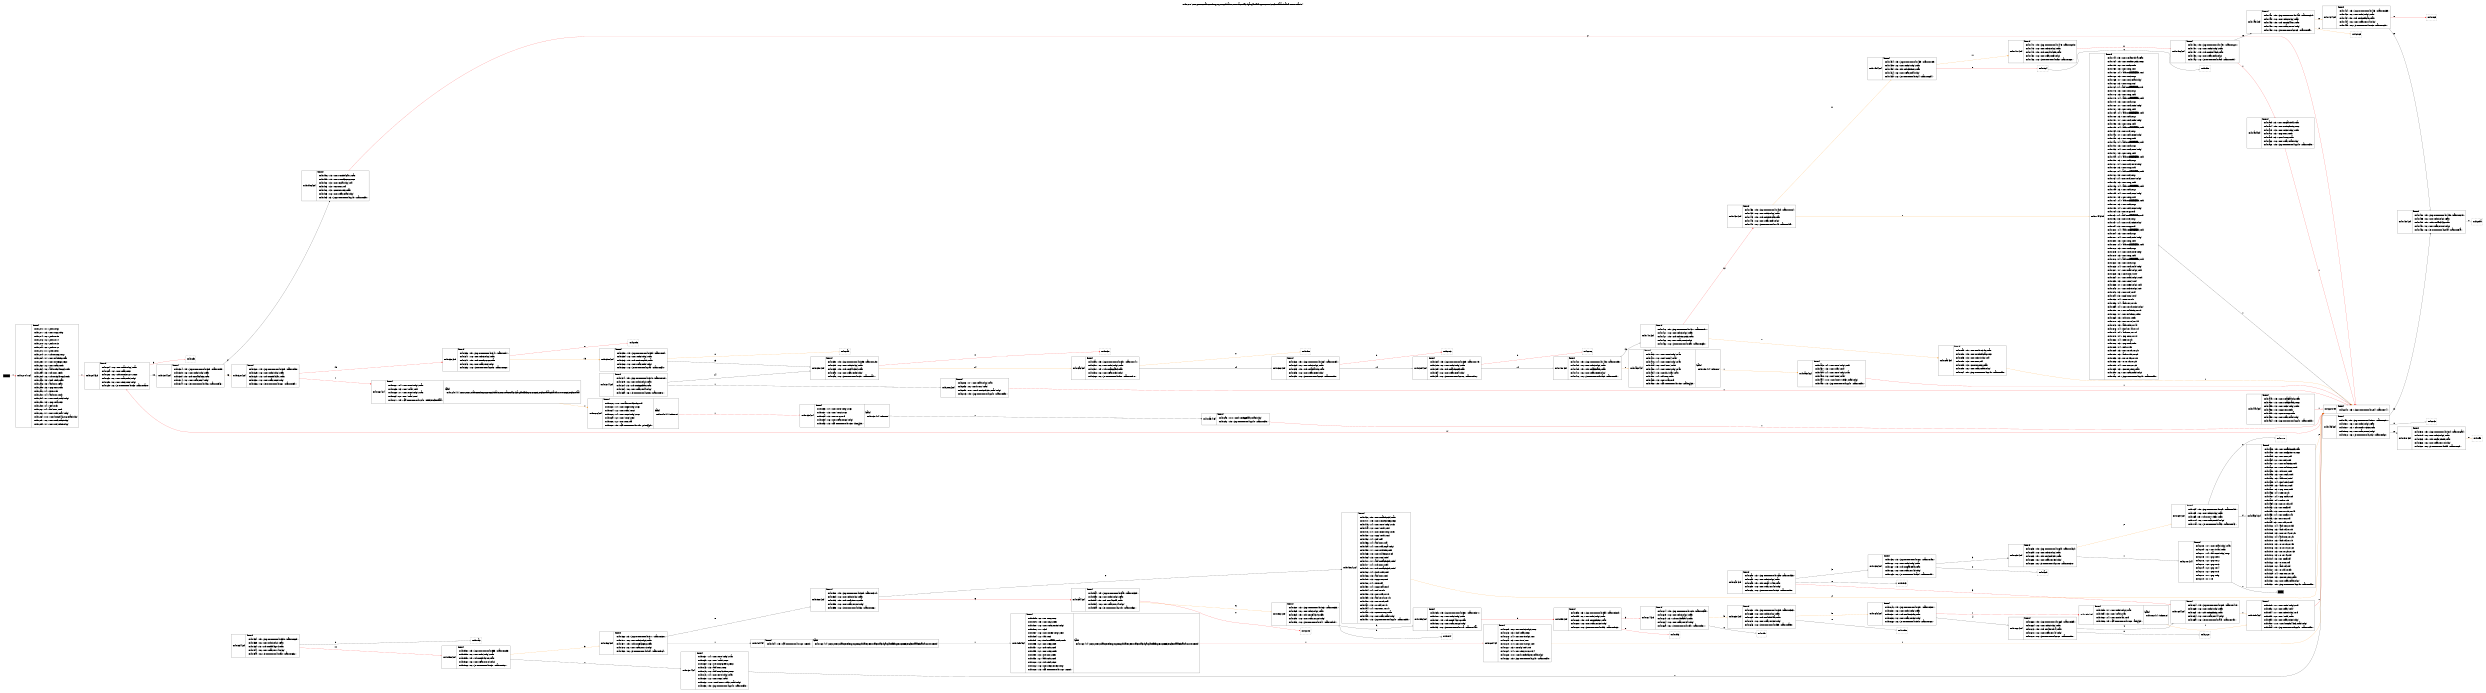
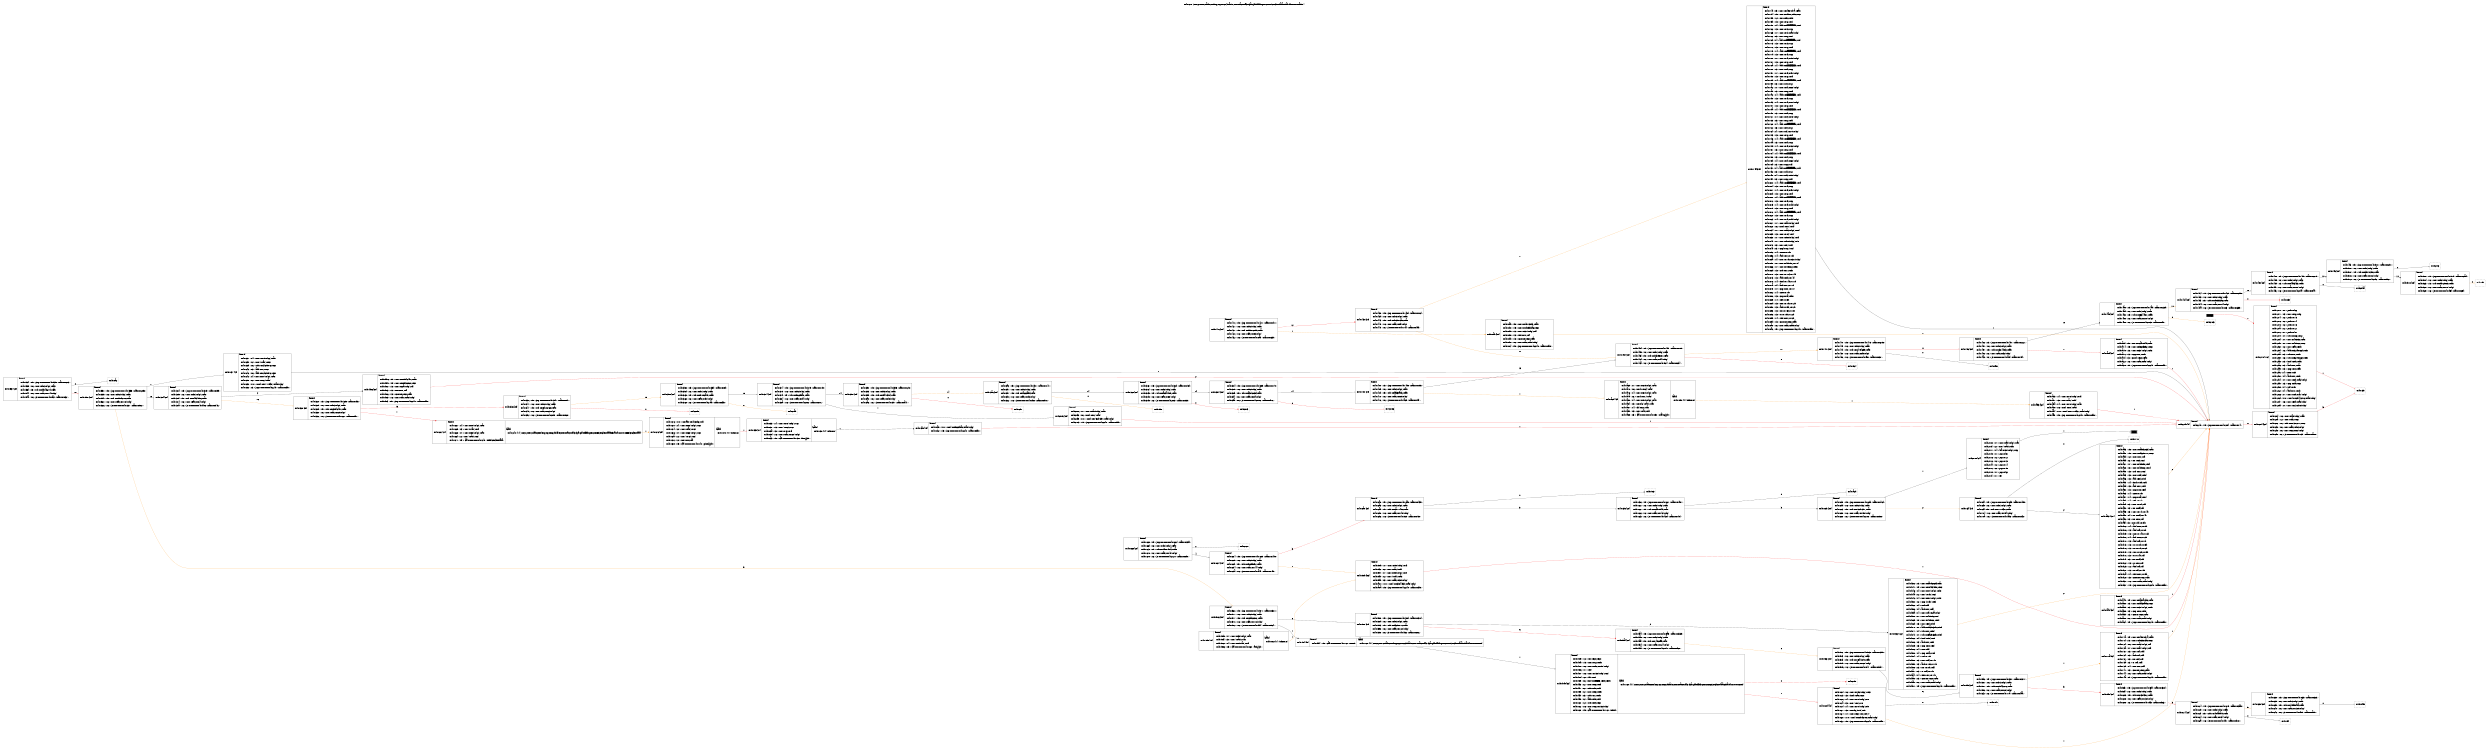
edge "0x401924" -> "0x401f50": now "0x401470 [28]" -> "0x401f50"
edge "0x4014fc [28]" -> "0x4014e0 [28]": reversed
edge "0x401400 [28]" -> "0x40141c [28]": now "0x401400 [28]" -> "0x401454 [28]"
edge "0x401358 [28]" -> "0x401390 [28]": now "0x401358 [28]" -> "0x401374 [28]"
edge "0x401270 [116]" -> "0x4012e4 [32]": now "0x401270 [116]" -> "0x401cfe"
edge "0x4012e4 [32]" -> "0x401304 [28]": now "0x401550 [28]" -> "0x401304 [28]"
edge "0x4016a0 [28]" -> "0x401684 [28]": reversed
node "0x40164c [28]": removed
edge "0x4015a4 [28]" -> "0x4021d0": now "0x401bd9 [52]" -> "0x4021d0"
node "0x401dd3": removed
edge "0x4015c0 [28]" -> "0x401e47": now "0x401c0d [42]" -> "0x401e47"
node "0x40171a [53]": added
